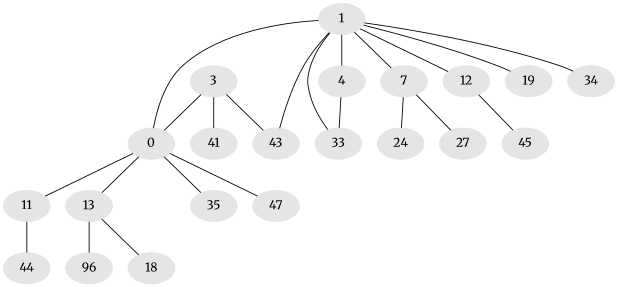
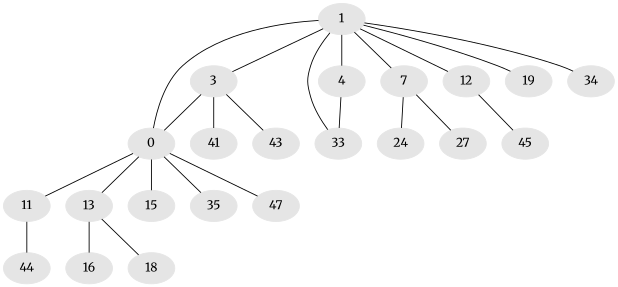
edge "1" -- "43": now "1" -- "3"
node "15": added
node "96": label "96" -> "16"
